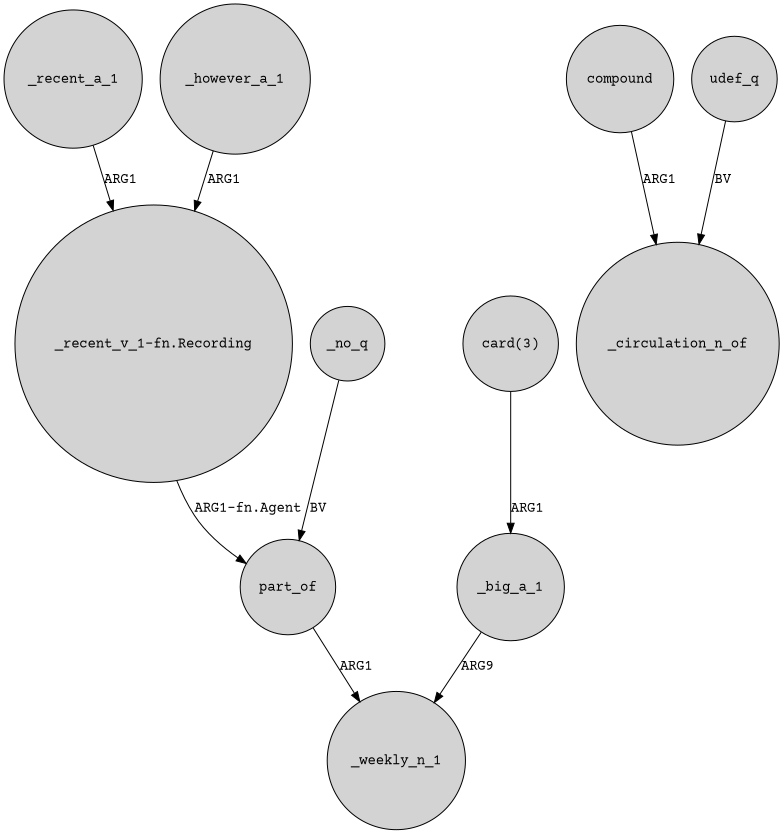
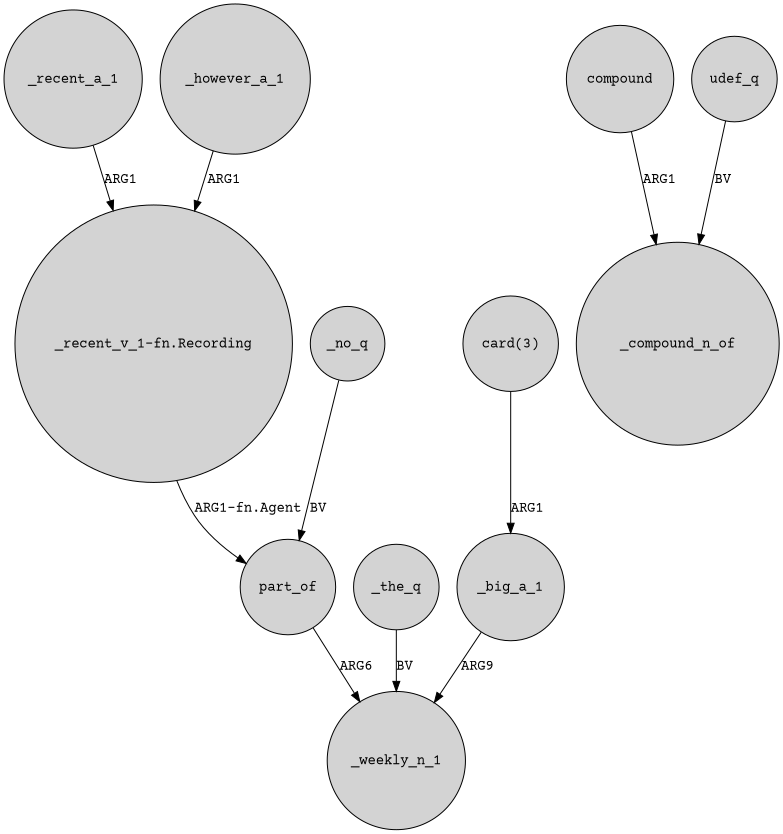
node "_circulation_n_of": label "_circulation_n_of" -> "_compound_n_of"
node "_the_q": added
edge "part_of" -> "_weekly_n_1": label "ARG1" -> "ARG6"
